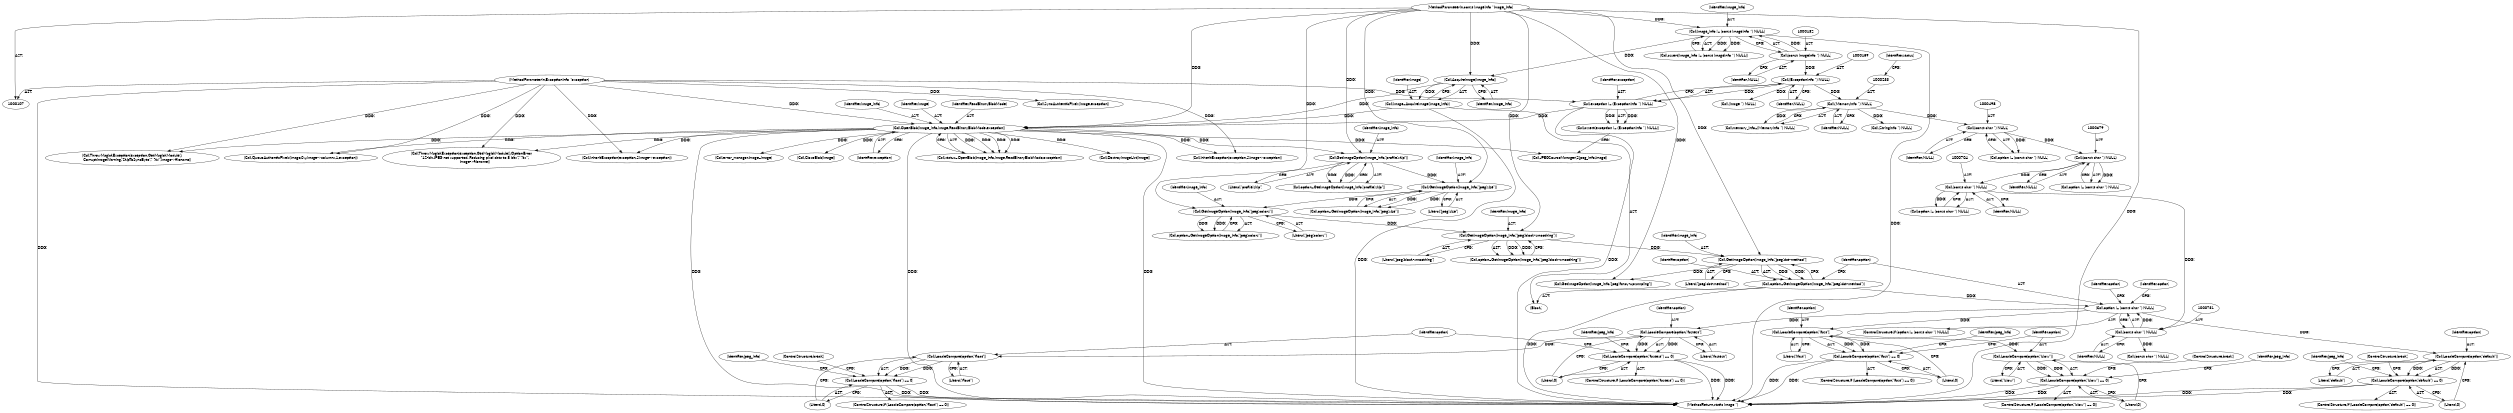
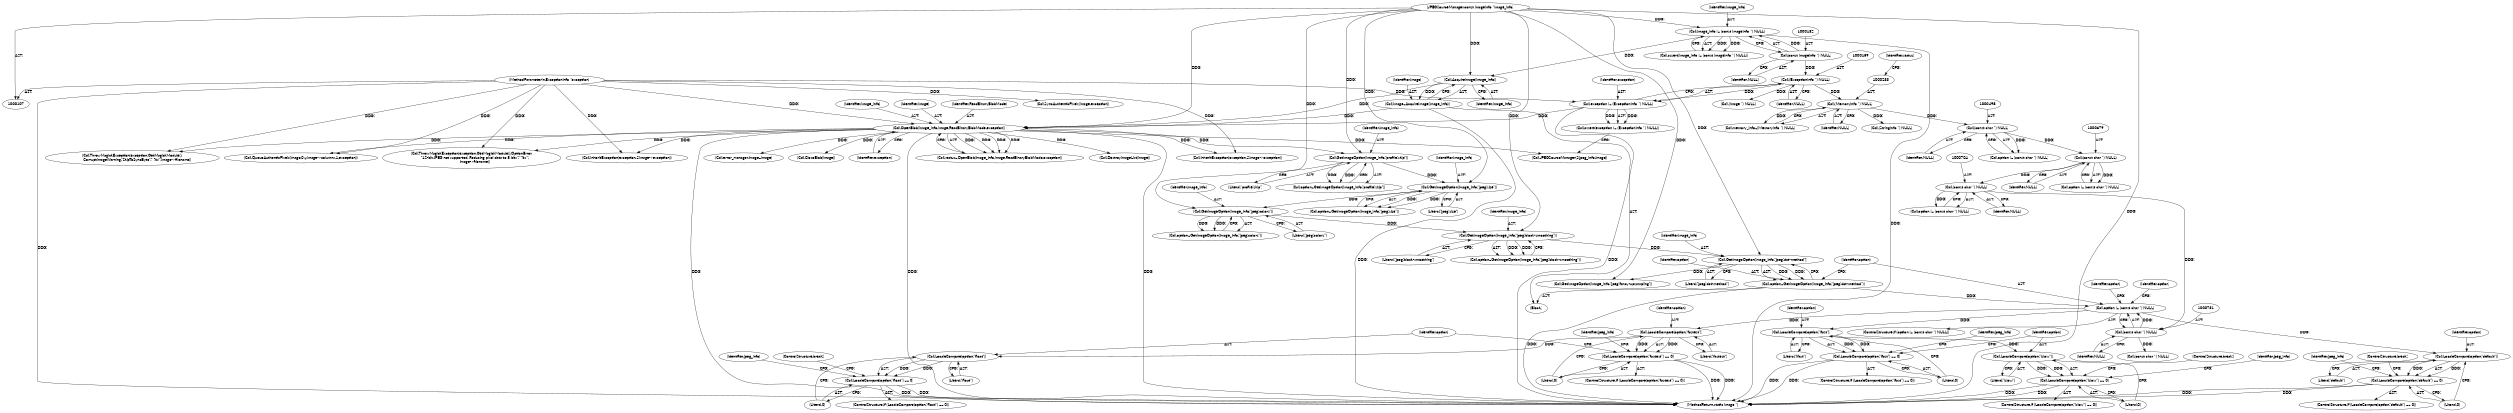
node "(MethodParameterIn,const ImageInfo *image_info)": label "(MethodParameterIn,const ImageInfo *image_info)" -> "(JPEGSourceManager,const ImageInfo *image_info)"
